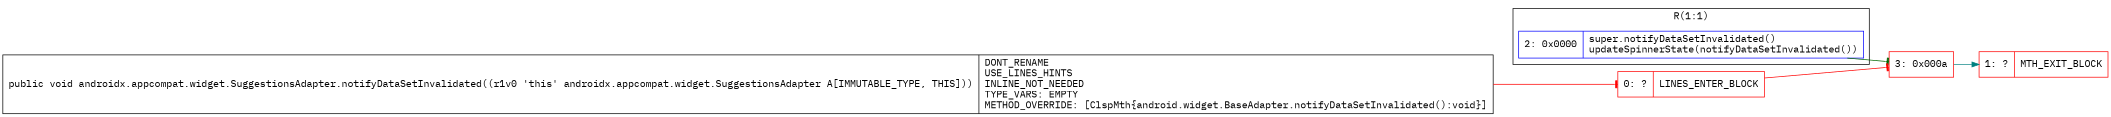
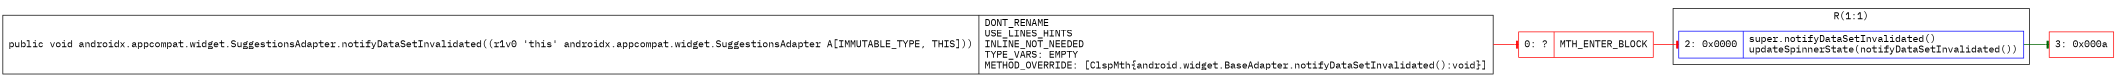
node "1: ?": removed
edge "0: ?" -> "3: 0x000a": now "0: ?" -> "2: 0x0000"
node "0: ?": text "LINES_ENTER_BLOCK" -> "MTH_ENTER_BLOCK"
